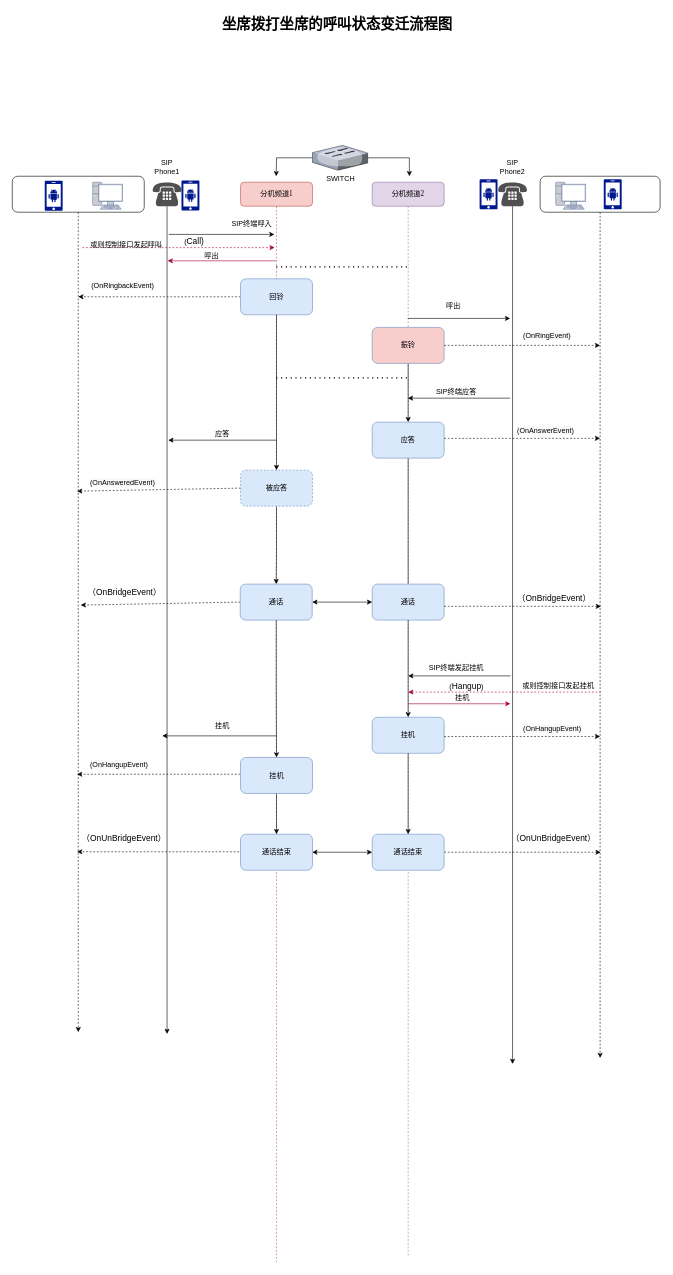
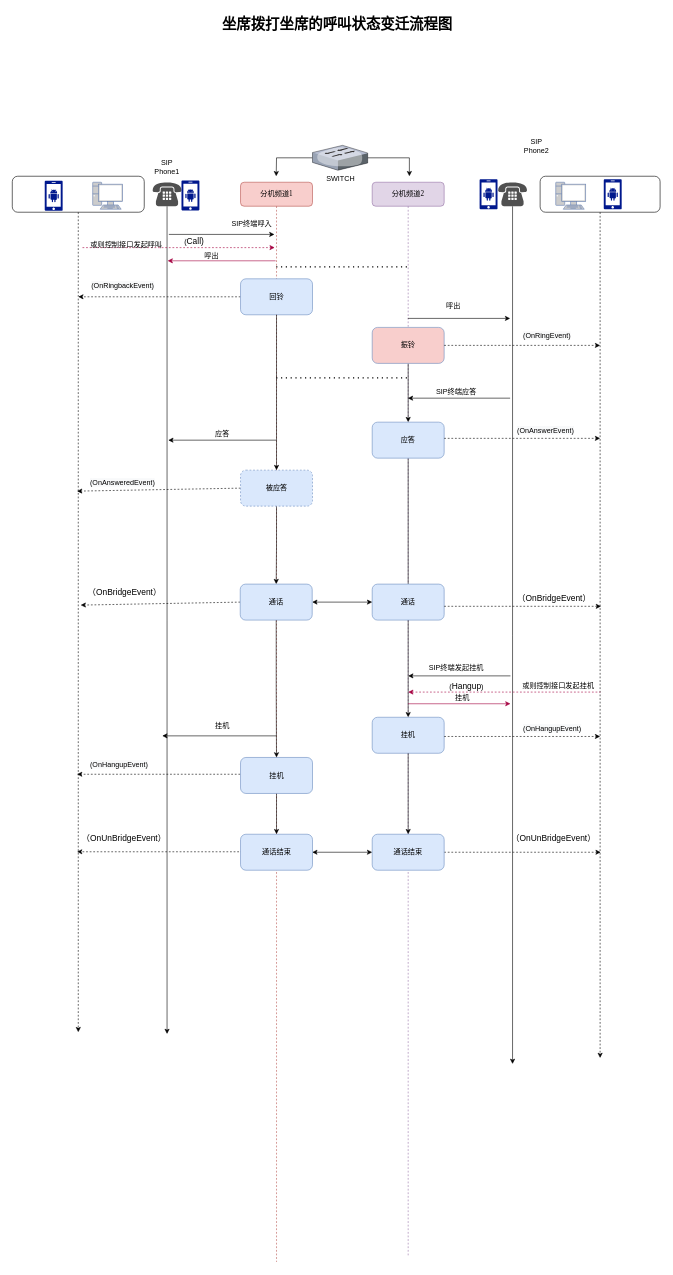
node "SIP Phone2": moved (513, 167) -> (537, 146)
